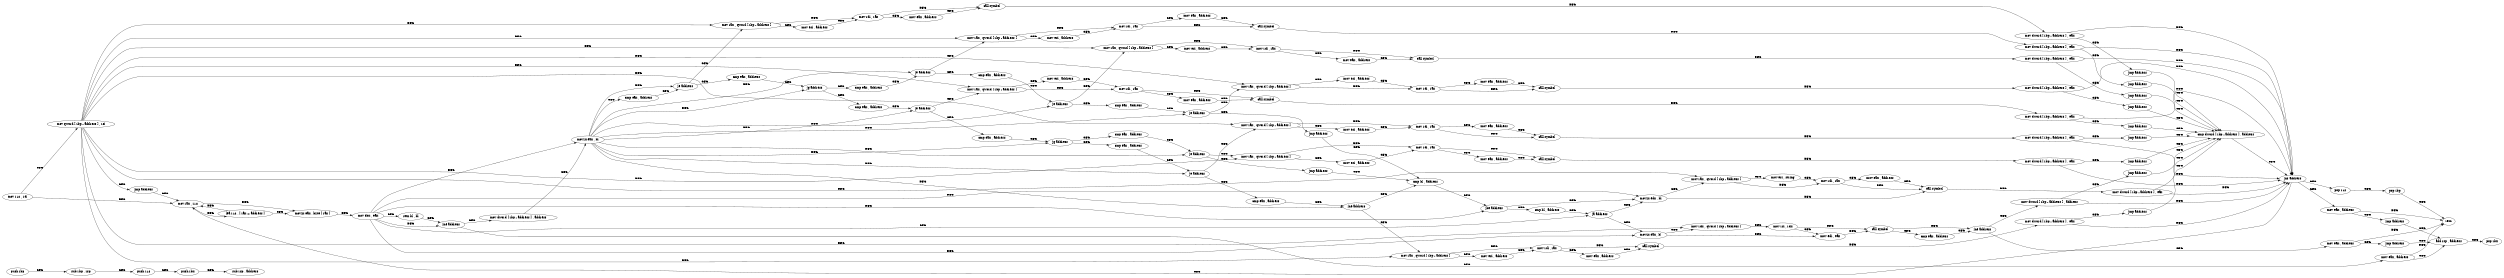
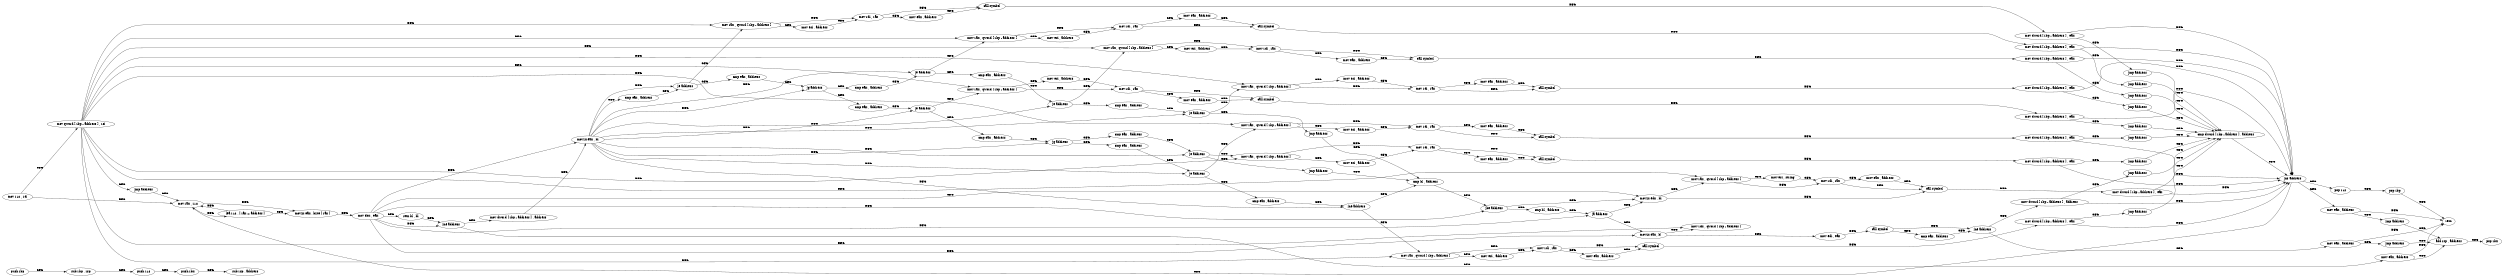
edge "mov ebx , eax" -> "movzx edx , bl": label "DFG" -> "CFG"
edge "mov ebx , eax" -> "ja address": label "CFG" -> "DFG"
node "mov rsi , rdx": removed
